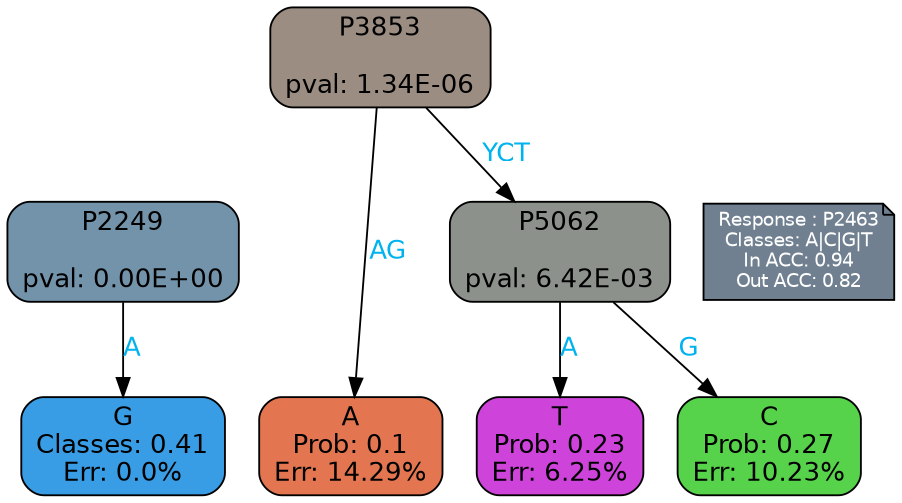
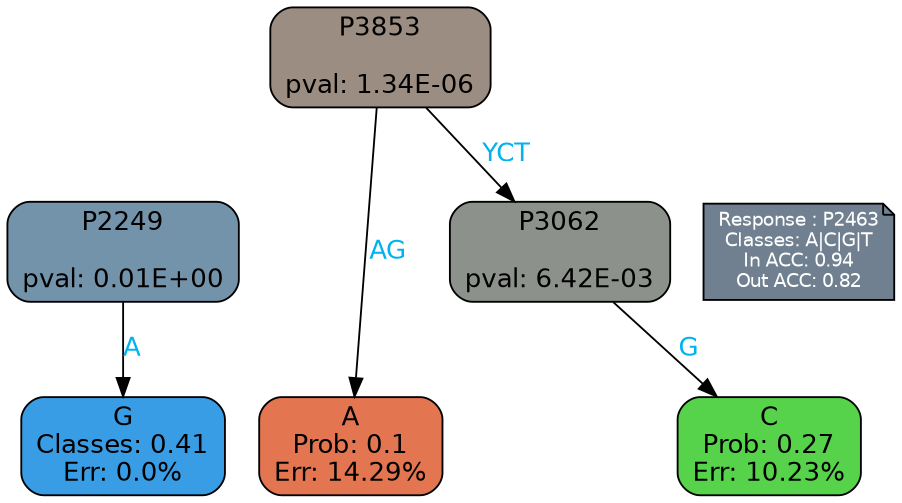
node "P2249 pval: 0.00E+00": label "P2249 pval: 0.00E+00" -> "P2249 pval: 0.01E+00"
node "P5062 pval: 6.42E-03": label "P5062 pval: 6.42E-03" -> "P3062 pval: 6.42E-03"
node "T Prob: 0.23 Err: 6.25%": removed
